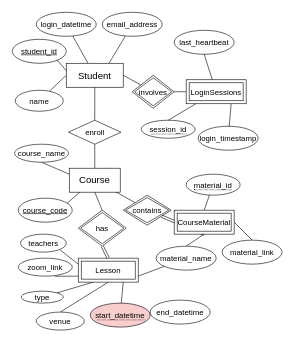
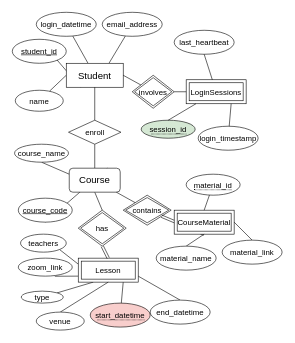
node "session_id": fillcolor #ffffff -> #d5e8d4
node "Course": shape rectangle -> rounded rectangle
edge "material_name" -- "Lesson": now "end_datetime" -- "Lesson"
